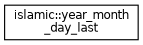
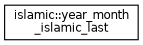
node "islamic::year_month _day_last": label "islamic::year_month _day_last" -> "islamic::year_month _islamic_last"
